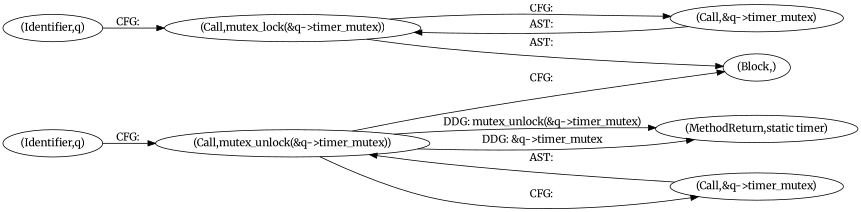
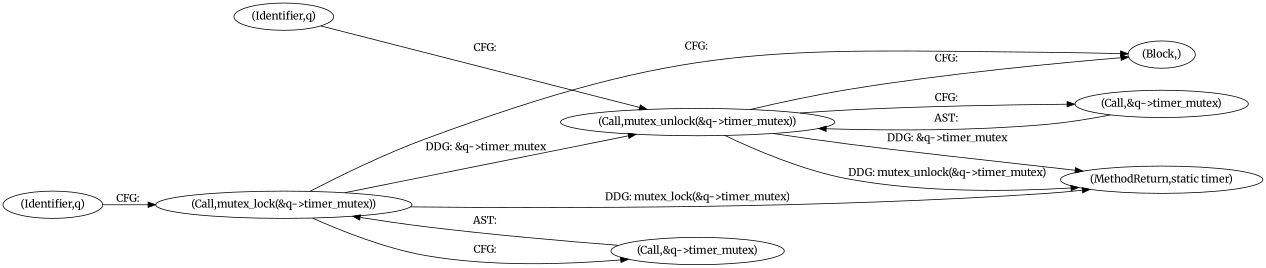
edge "(Call,mutex_lock(&q->timer_mutex))" -> "(Block,)": label "AST: " -> "CFG: "
edge "(Call,mutex_lock(&q->timer_mutex))" -> "(Call,mutex_unlock(&q->timer_mutex))": added, label "DDG: &q->timer_mutex"
edge "(Call,mutex_lock(&q->timer_mutex))" -> "(MethodReturn,static timer)": added, label "DDG: mutex_lock(&q->timer_mutex)"
